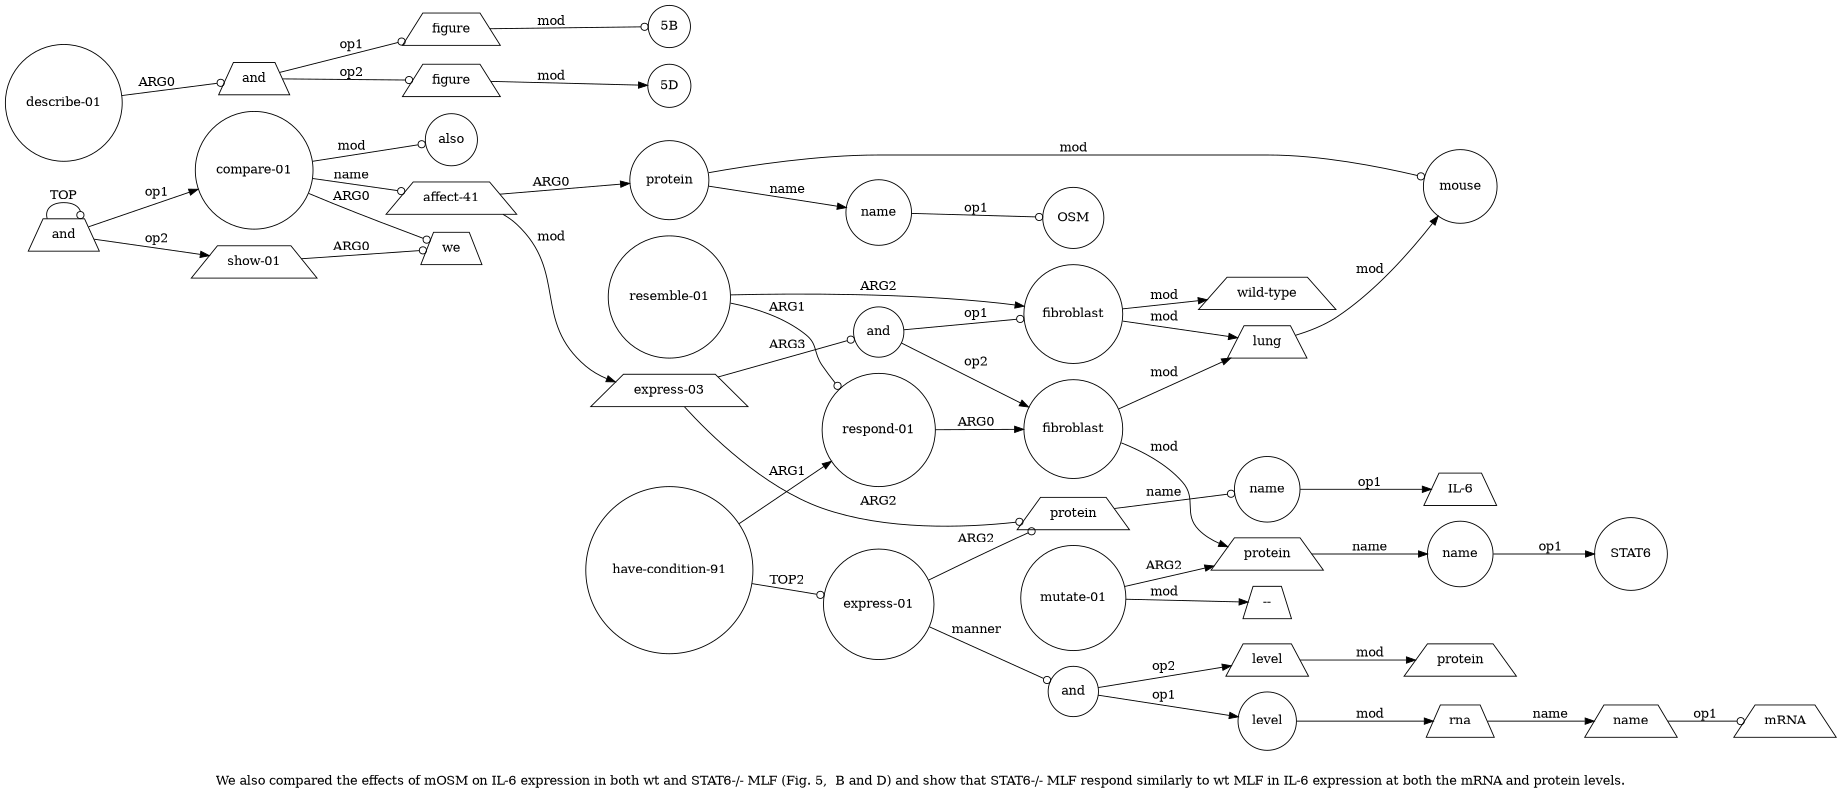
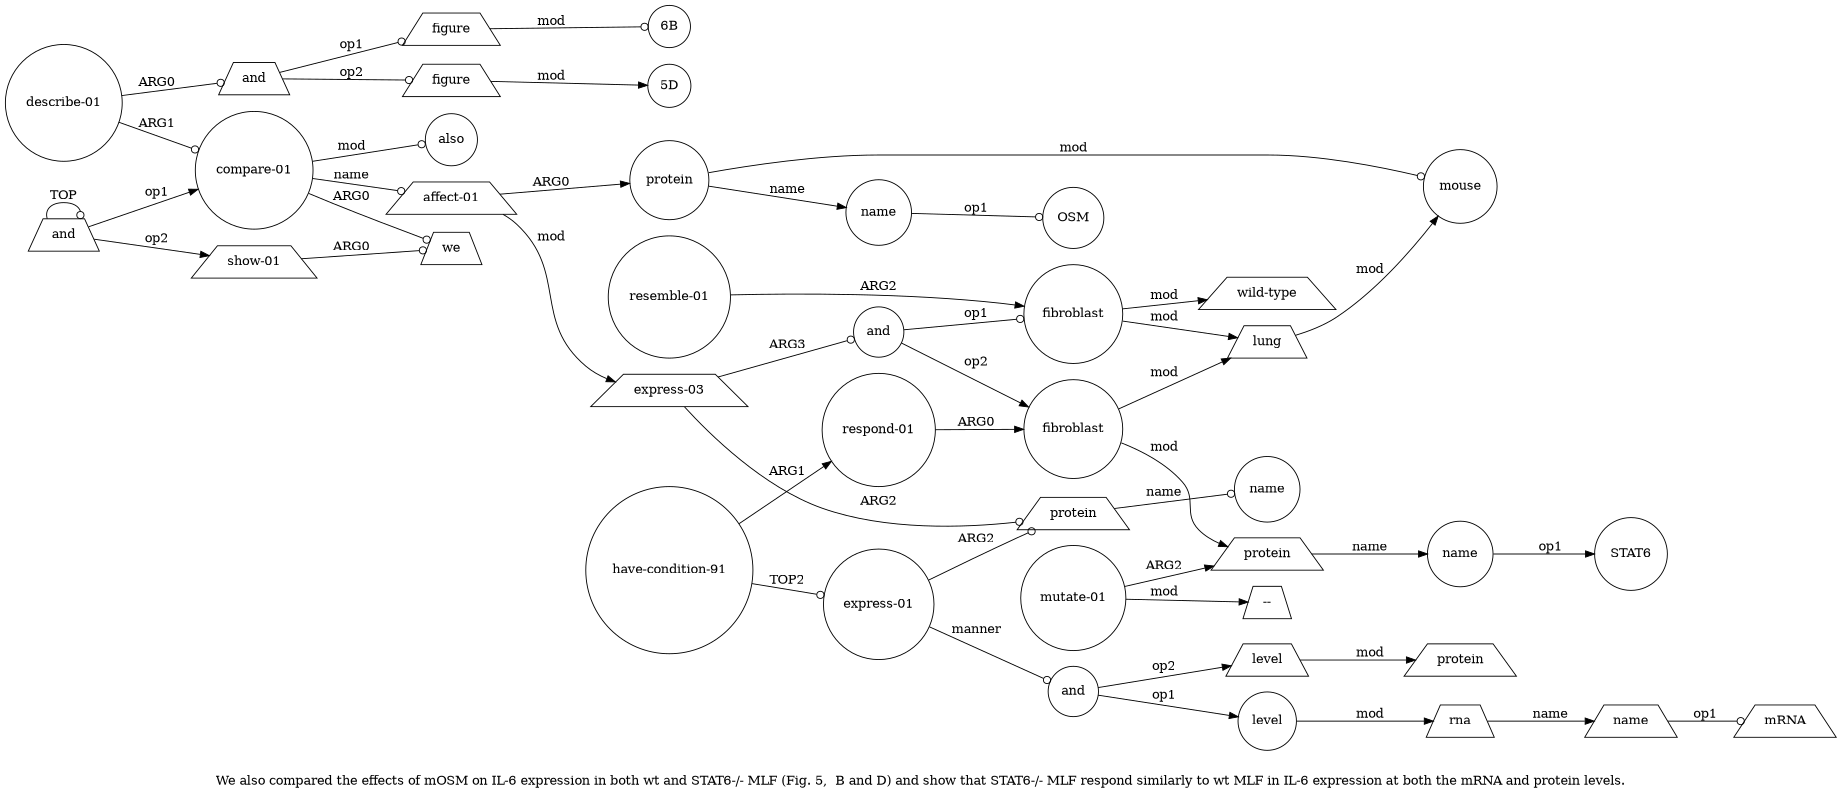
node "5B": label "5B" -> "6B"
edge "describe-01" -> "compare-01": added, label "ARG1"
node "affect-41": label "affect-41" -> "affect-01"
edge "resemble-01" -> "respond-01": removed, label "ARG1"
node "IL-6": removed
